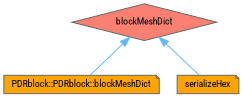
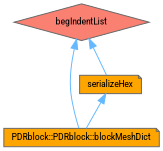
node "blockMeshDict": label "blockMeshDict" -> "begIndentList"
edge "PDRblock::PDRblock::blockMeshDict" -> "serializeHex": added
